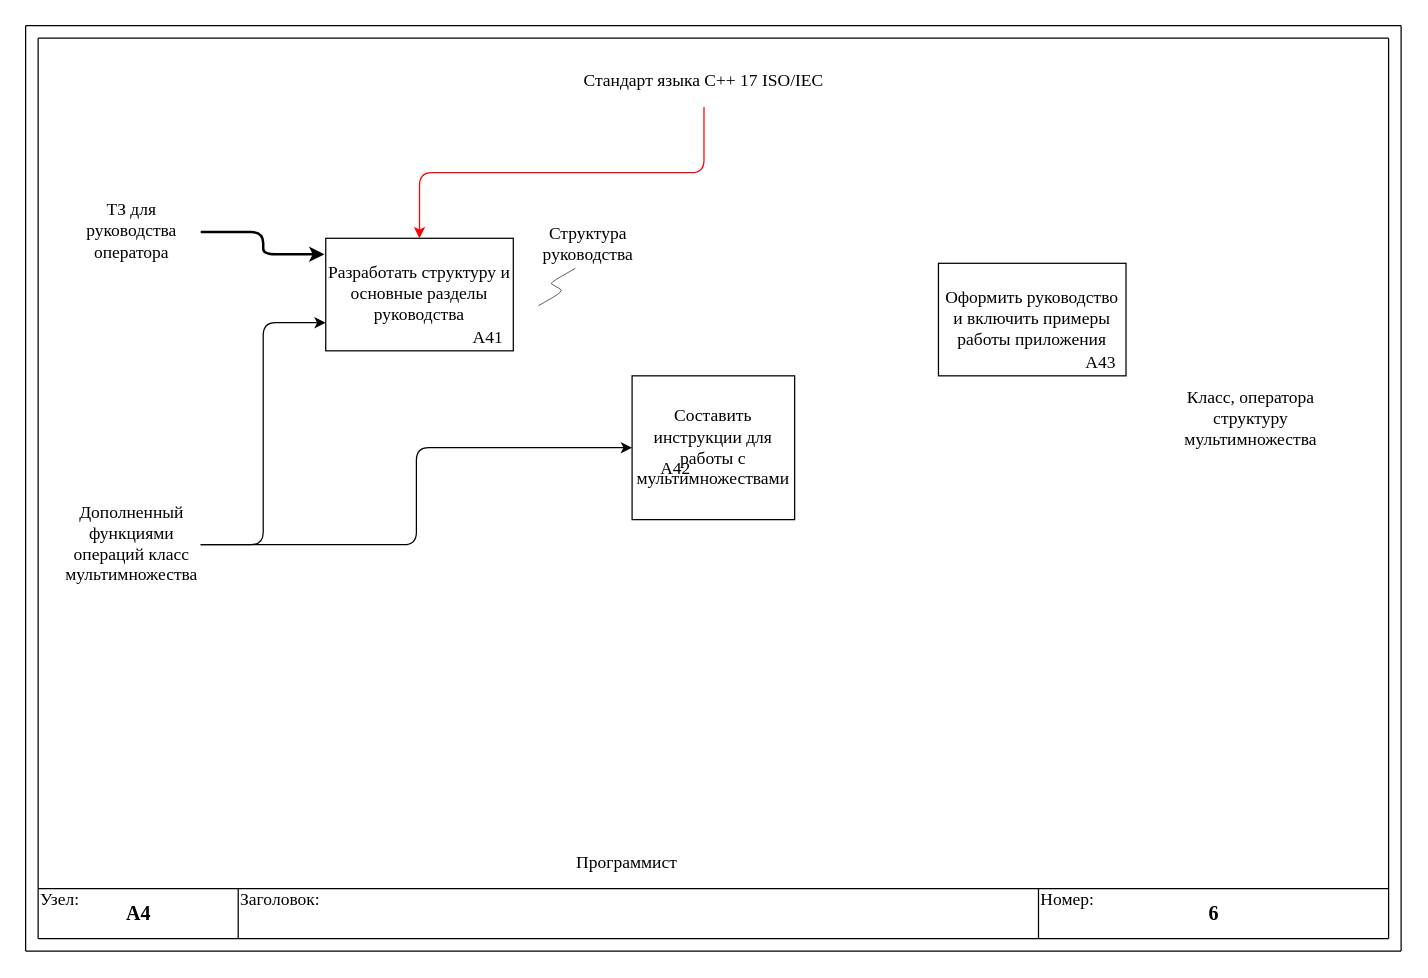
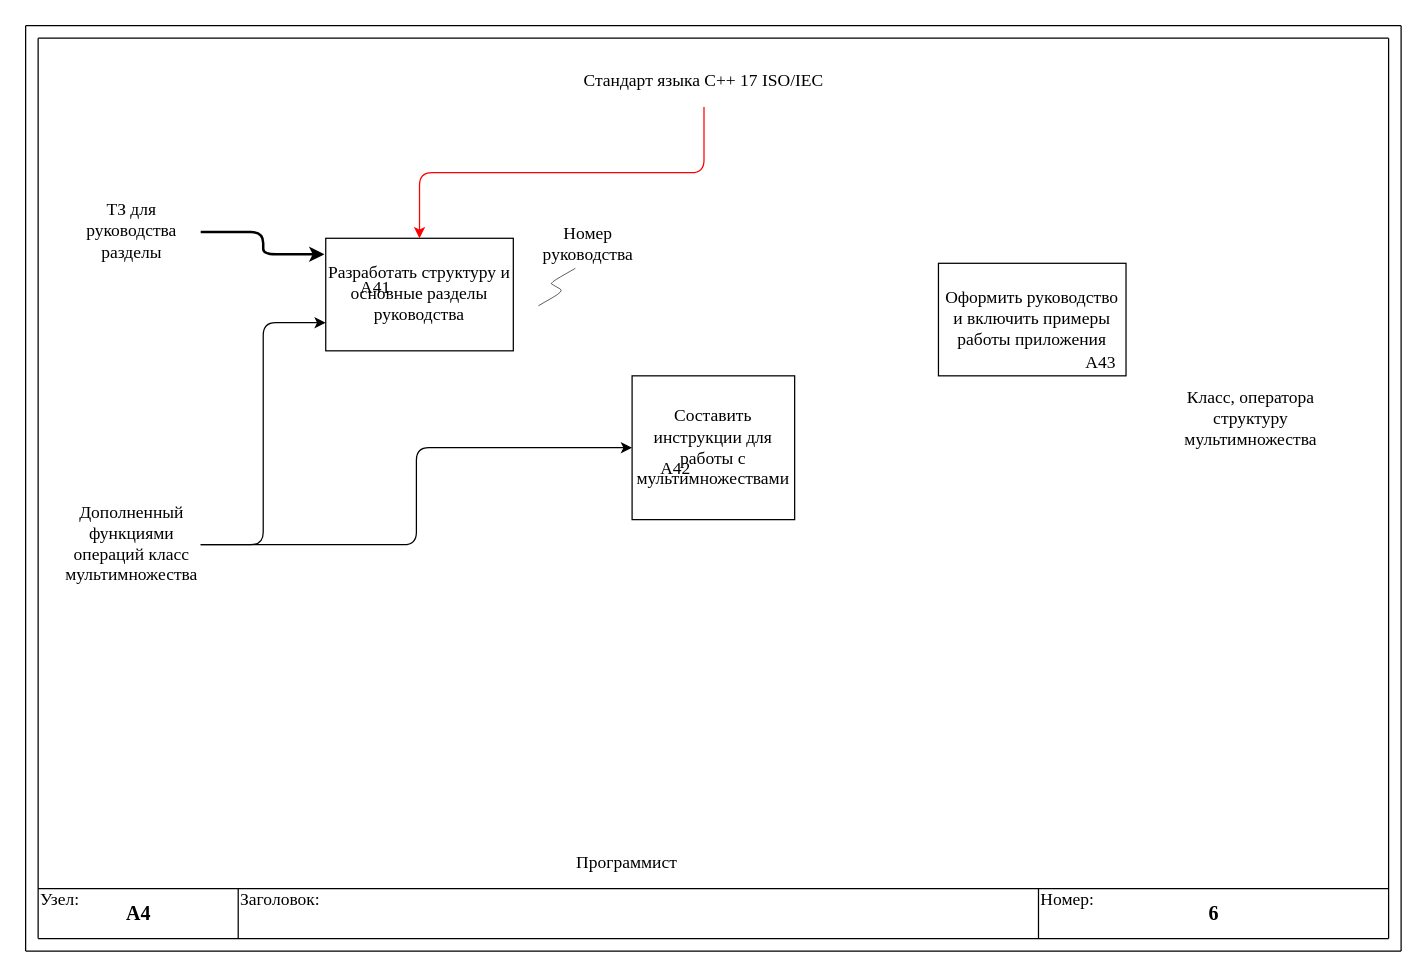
node "ТЗ для руководства оператора": label "ТЗ для руководства оператора" -> "ТЗ для руководства разделы"
node "Структура руководства": label "Структура руководства" -> "Номер руководства"
node "A41": moved (488, 338) -> (376, 288)
